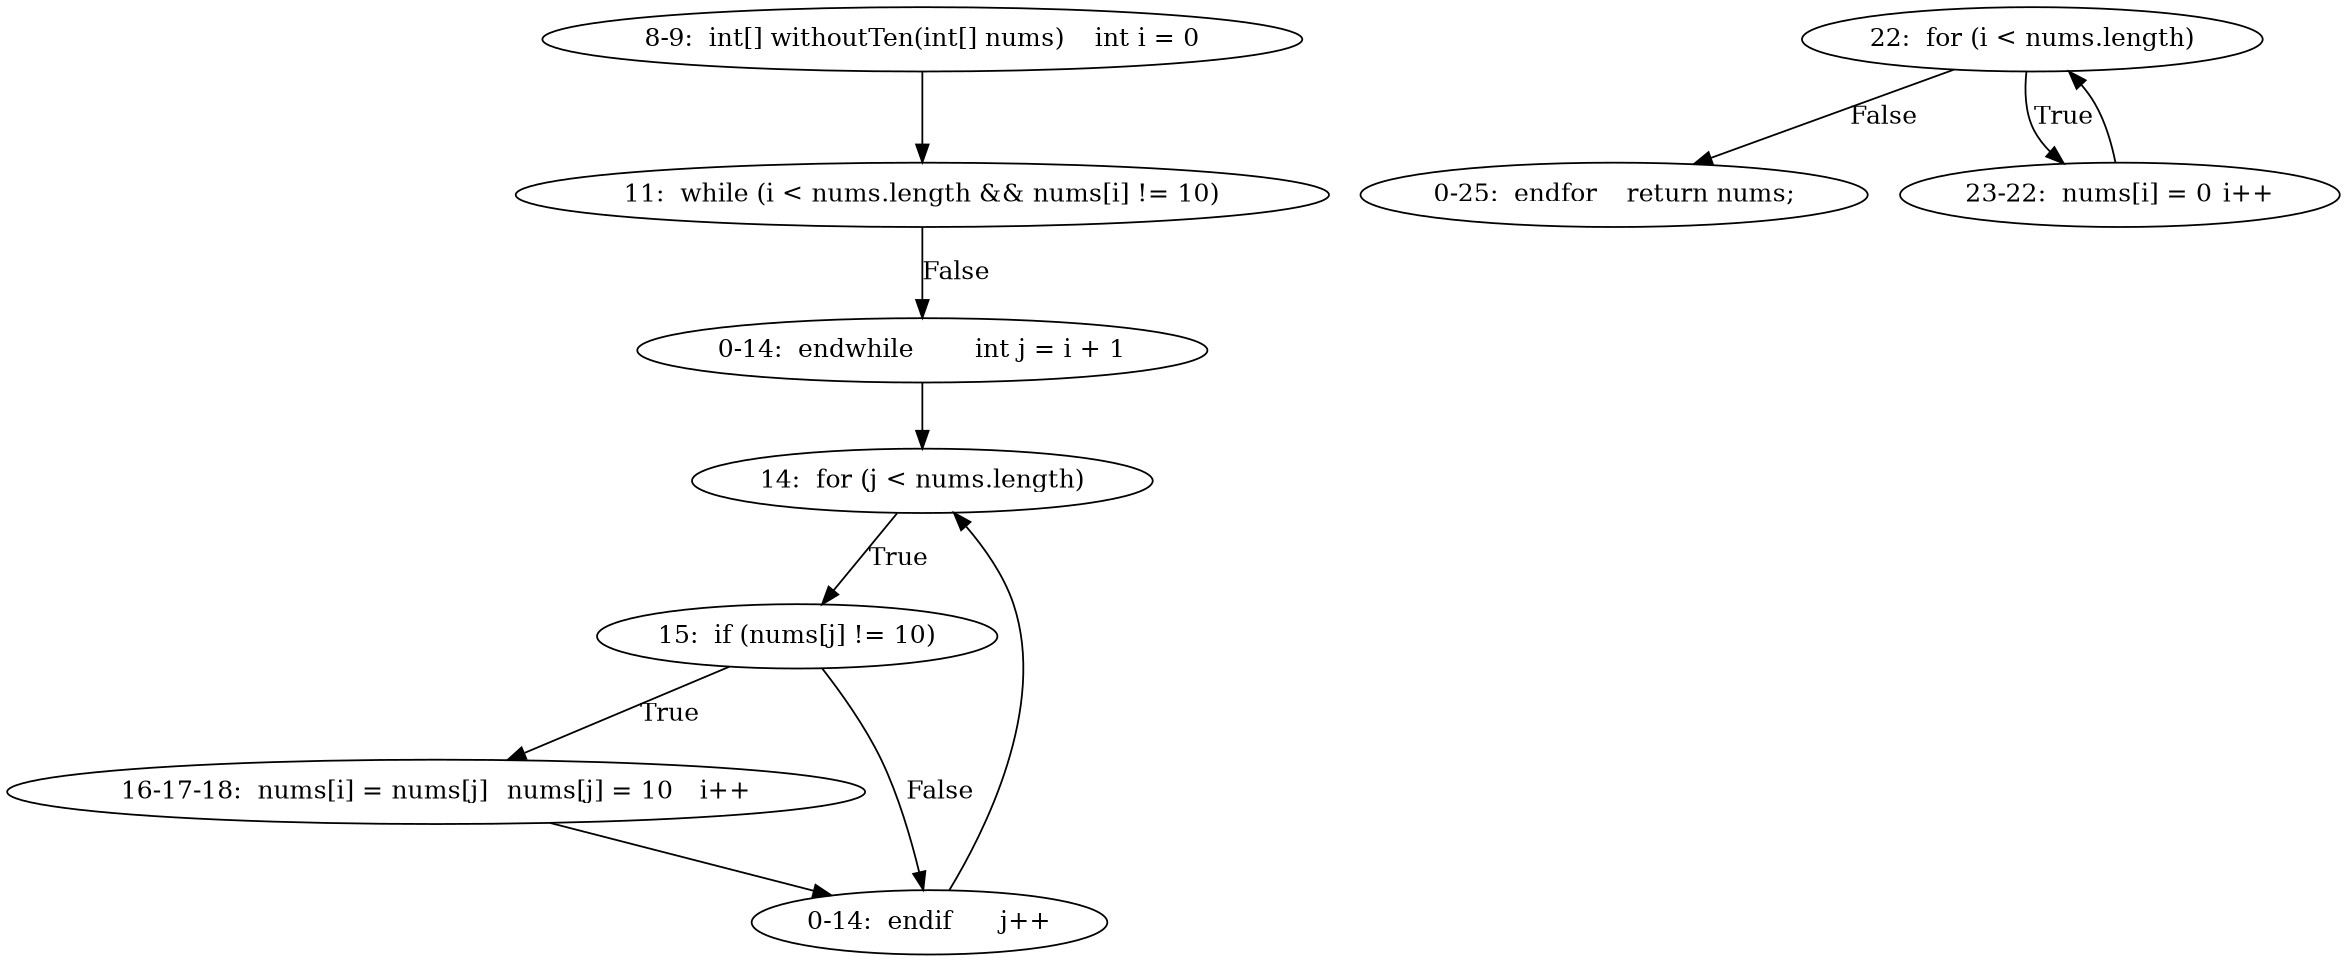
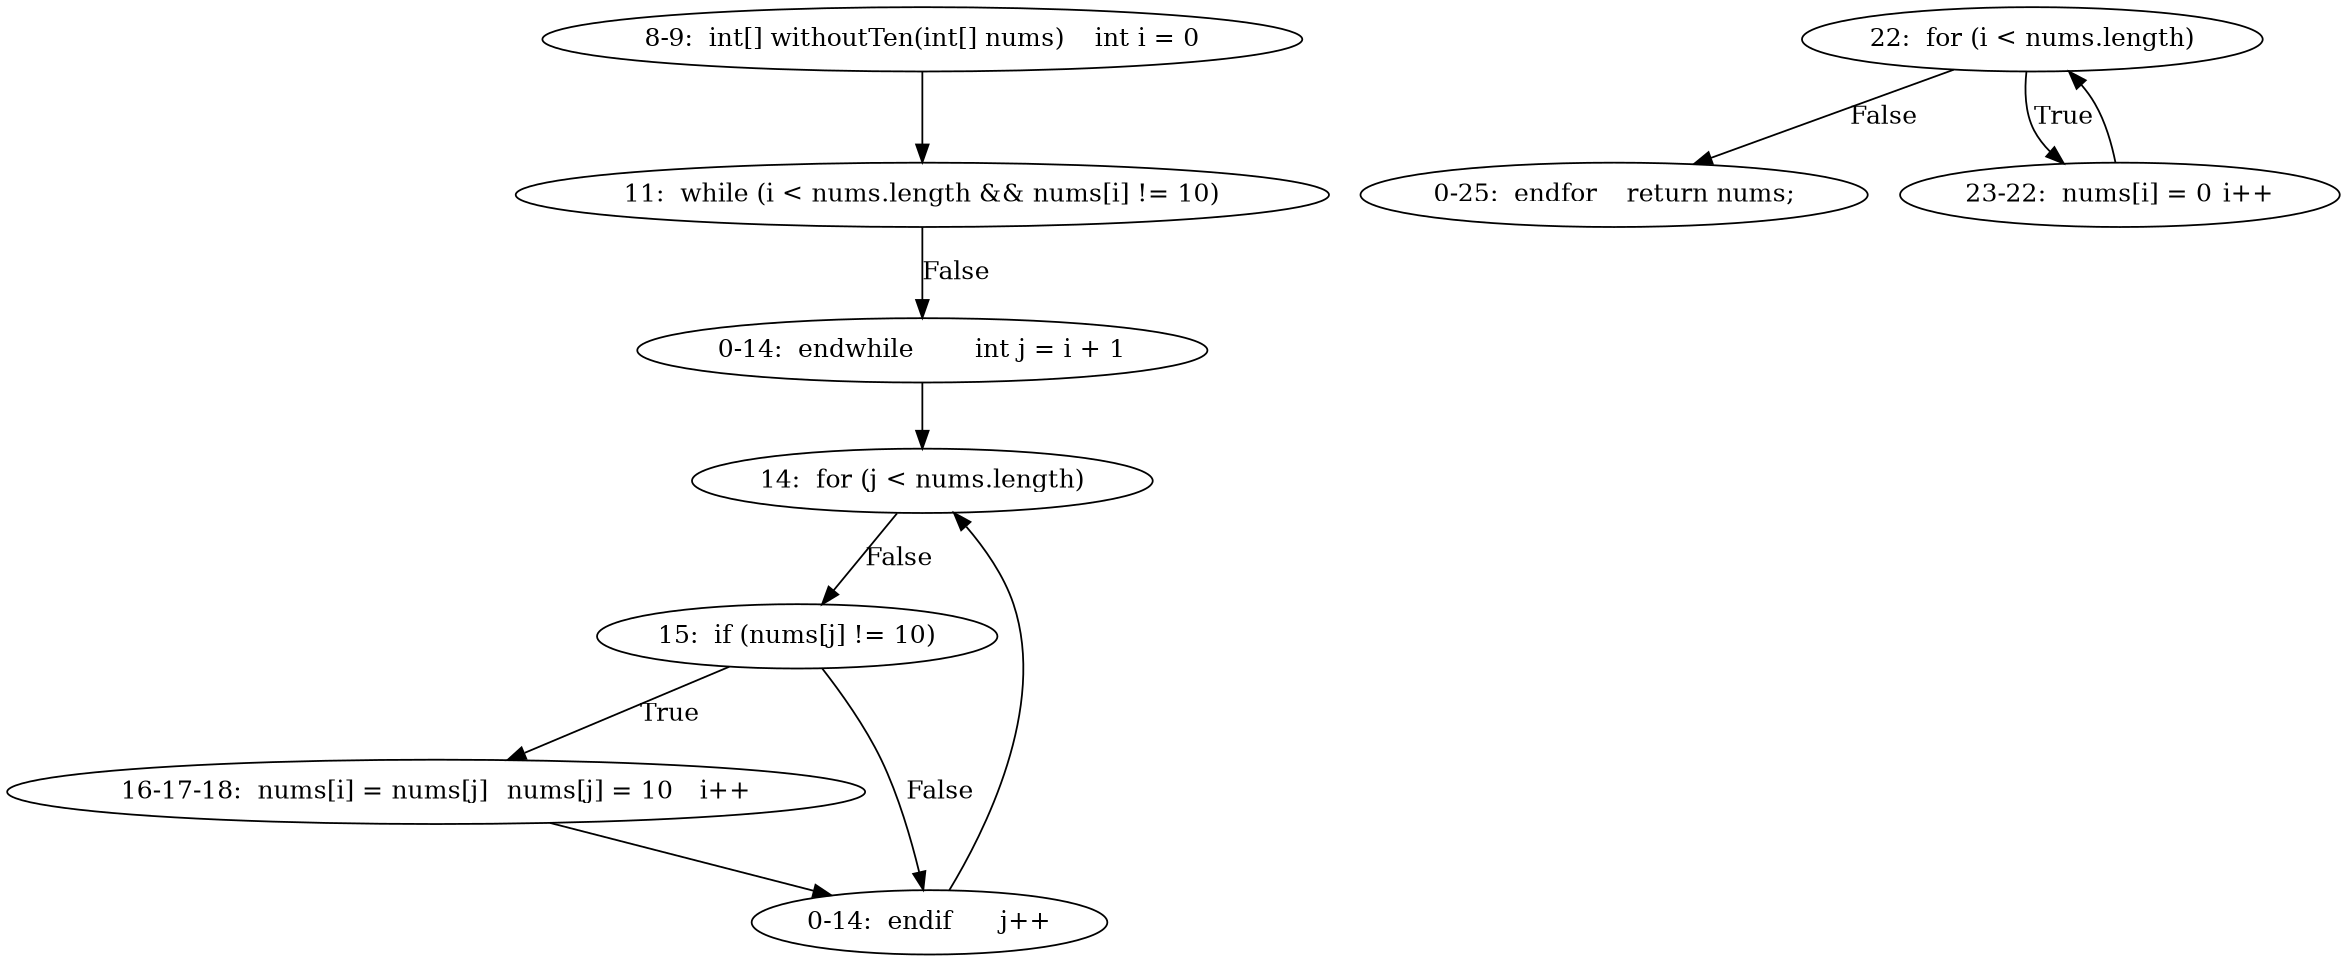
edge "14:  for (j < nums.length)" -> "15:  if (nums[j] != 10)": label "True" -> "False"
